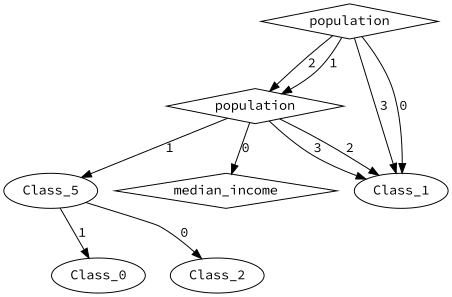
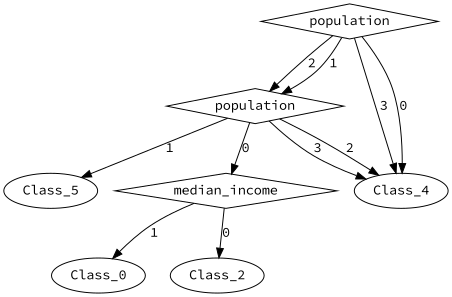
node "Class_1": label "Class_1" -> "Class_4"
edge "Class_5" -> "Class_2": now "median_income" -> "Class_2"
edge "Class_5" -> "Class_0": now "median_income" -> "Class_0"
